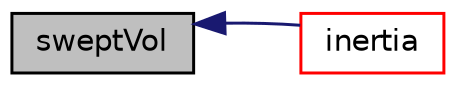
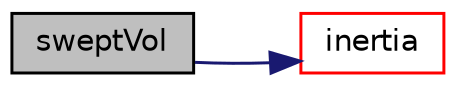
edge "inertia" -> "sweptVol": reversed
